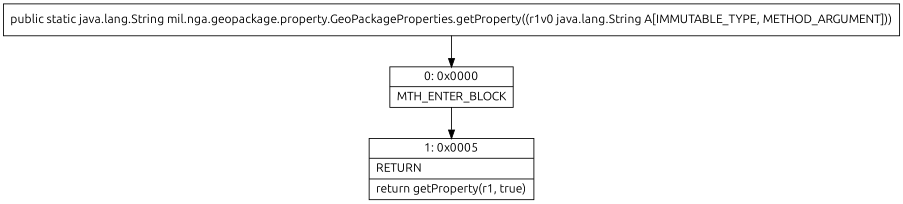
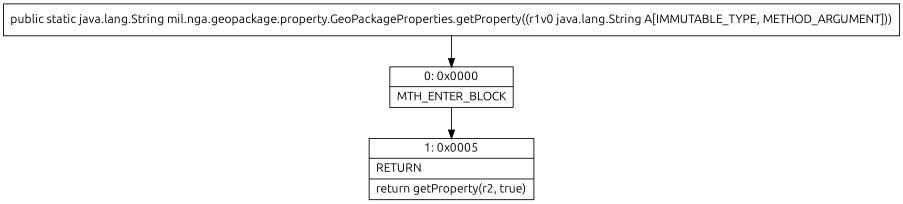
node "1: 0x0005": text "return getProperty(r1, true)" -> "return getProperty(r2, true)"
